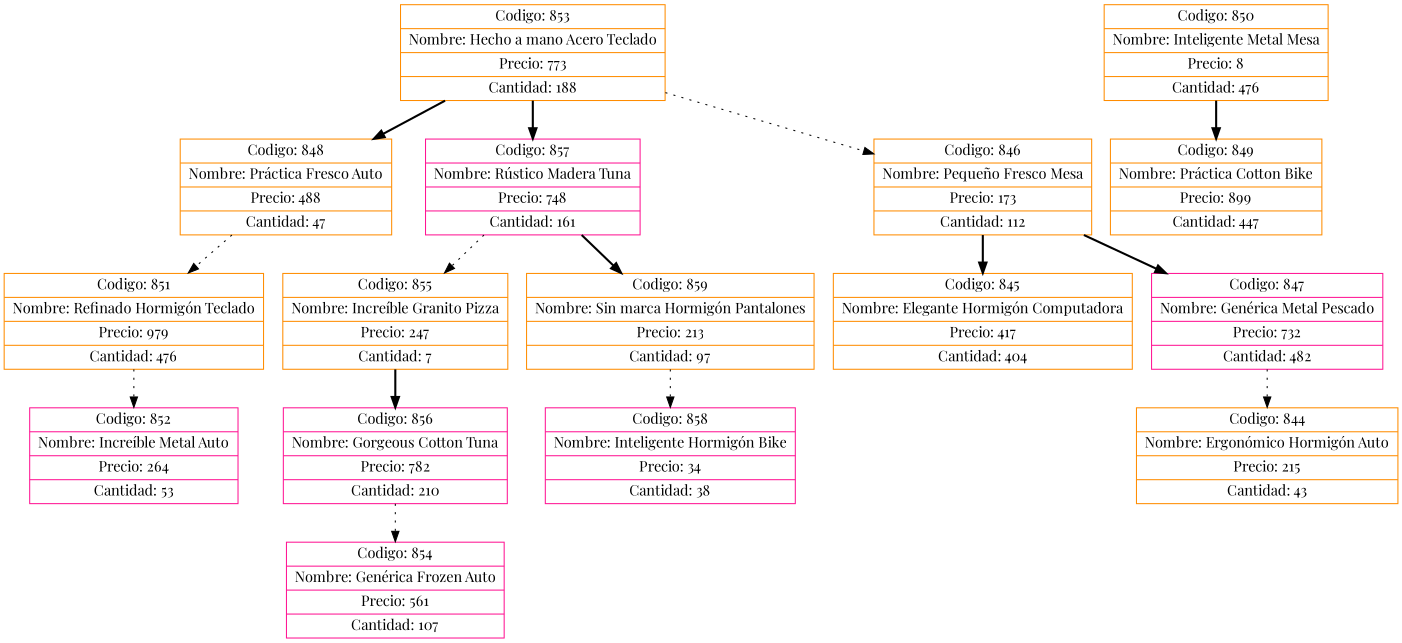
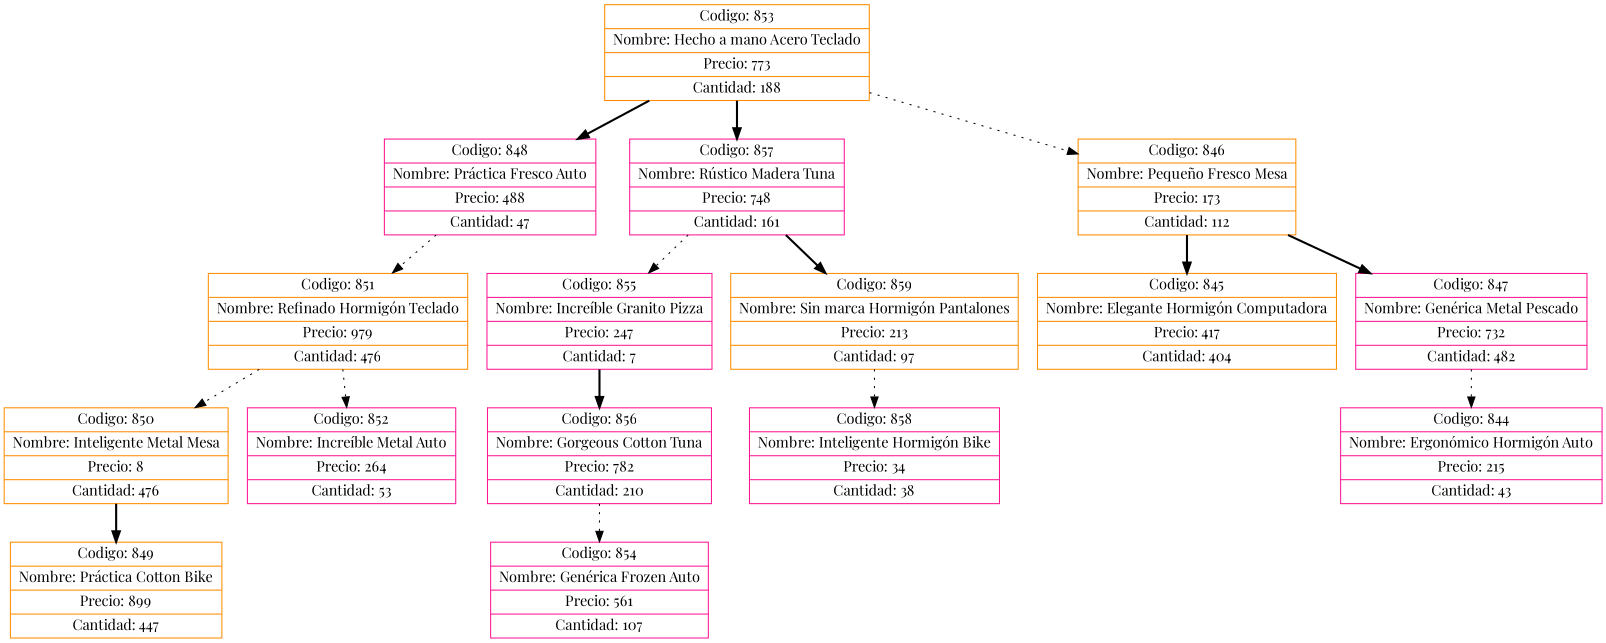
node "Codigo: 848": color darkorange -> deeppink
node "Codigo: 855": color darkorange -> deeppink
edge "Codigo: 851" -> "Codigo: 850": added
node "Codigo: 844": color darkorange -> deeppink
